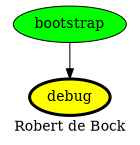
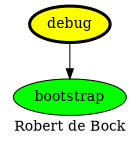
edge "bootstrap" -> "debug": reversed
